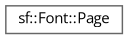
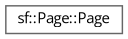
node "sf::Font::Page": label "sf::Font::Page" -> "sf::Page::Page"
